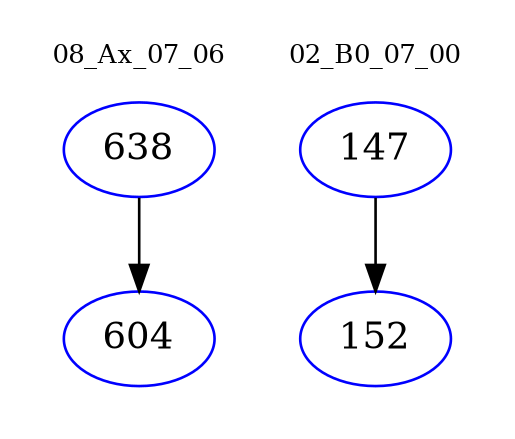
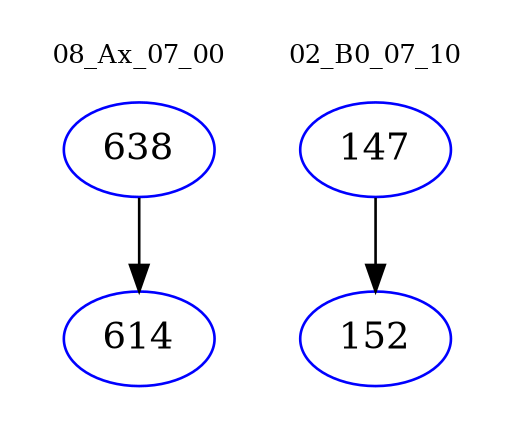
cluster "08_Ax_07_06": label "08_Ax_07_06" -> "08_Ax_07_00"
cluster "02_B0_07_00": label "02_B0_07_00" -> "02_B0_07_10"
node "604": label "604" -> "614"
